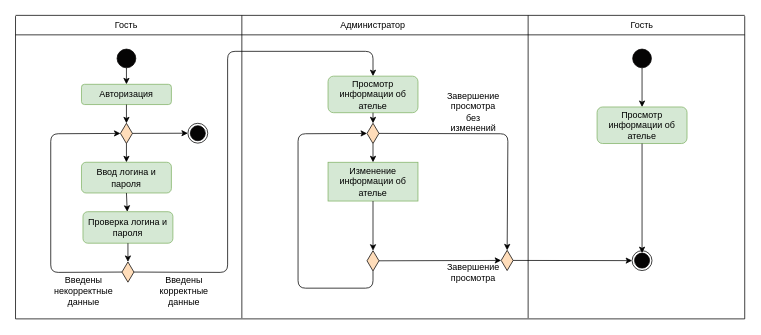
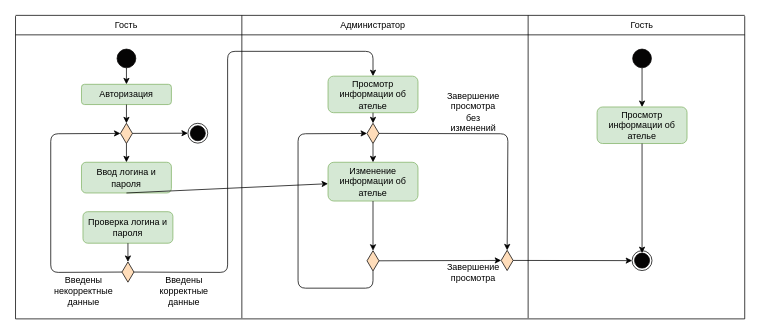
node "Изменение информации об ателье": shape rectangle -> rounded rectangle
edge "Ввод логина и пароля" -> "Проверка логина и пароля": now "Ввод логина и пароля" -> "Изменение информации об ателье"
